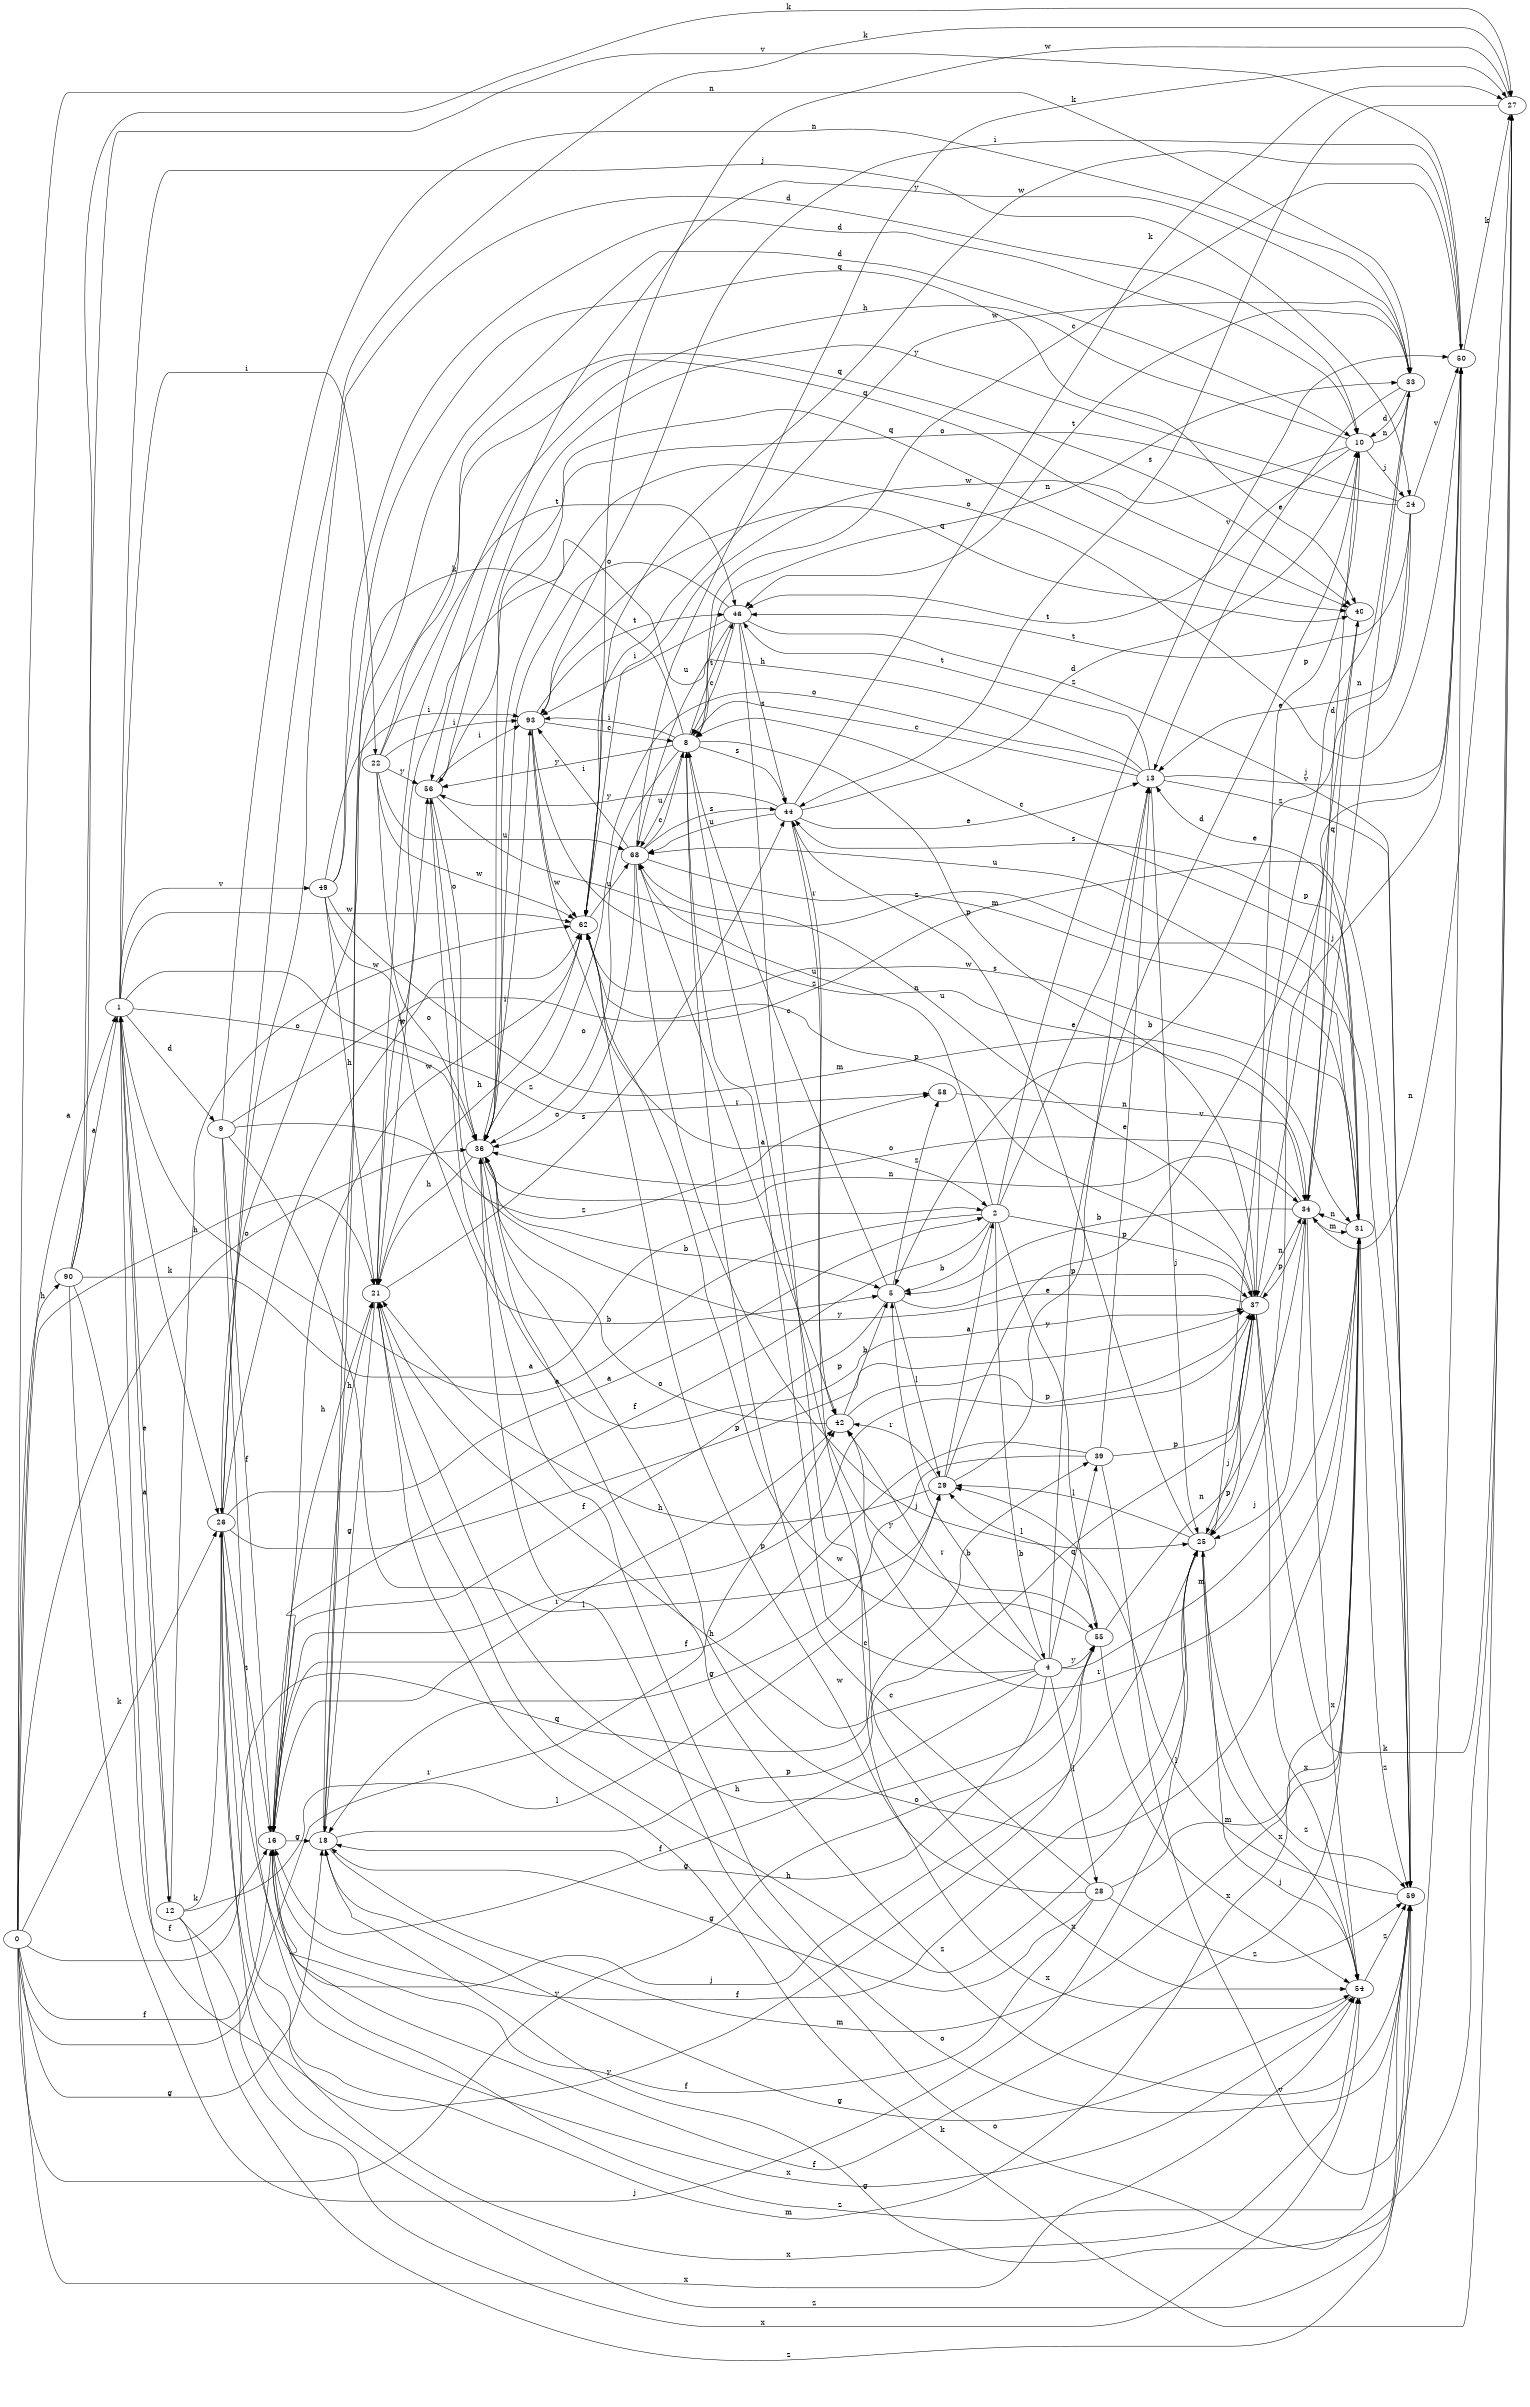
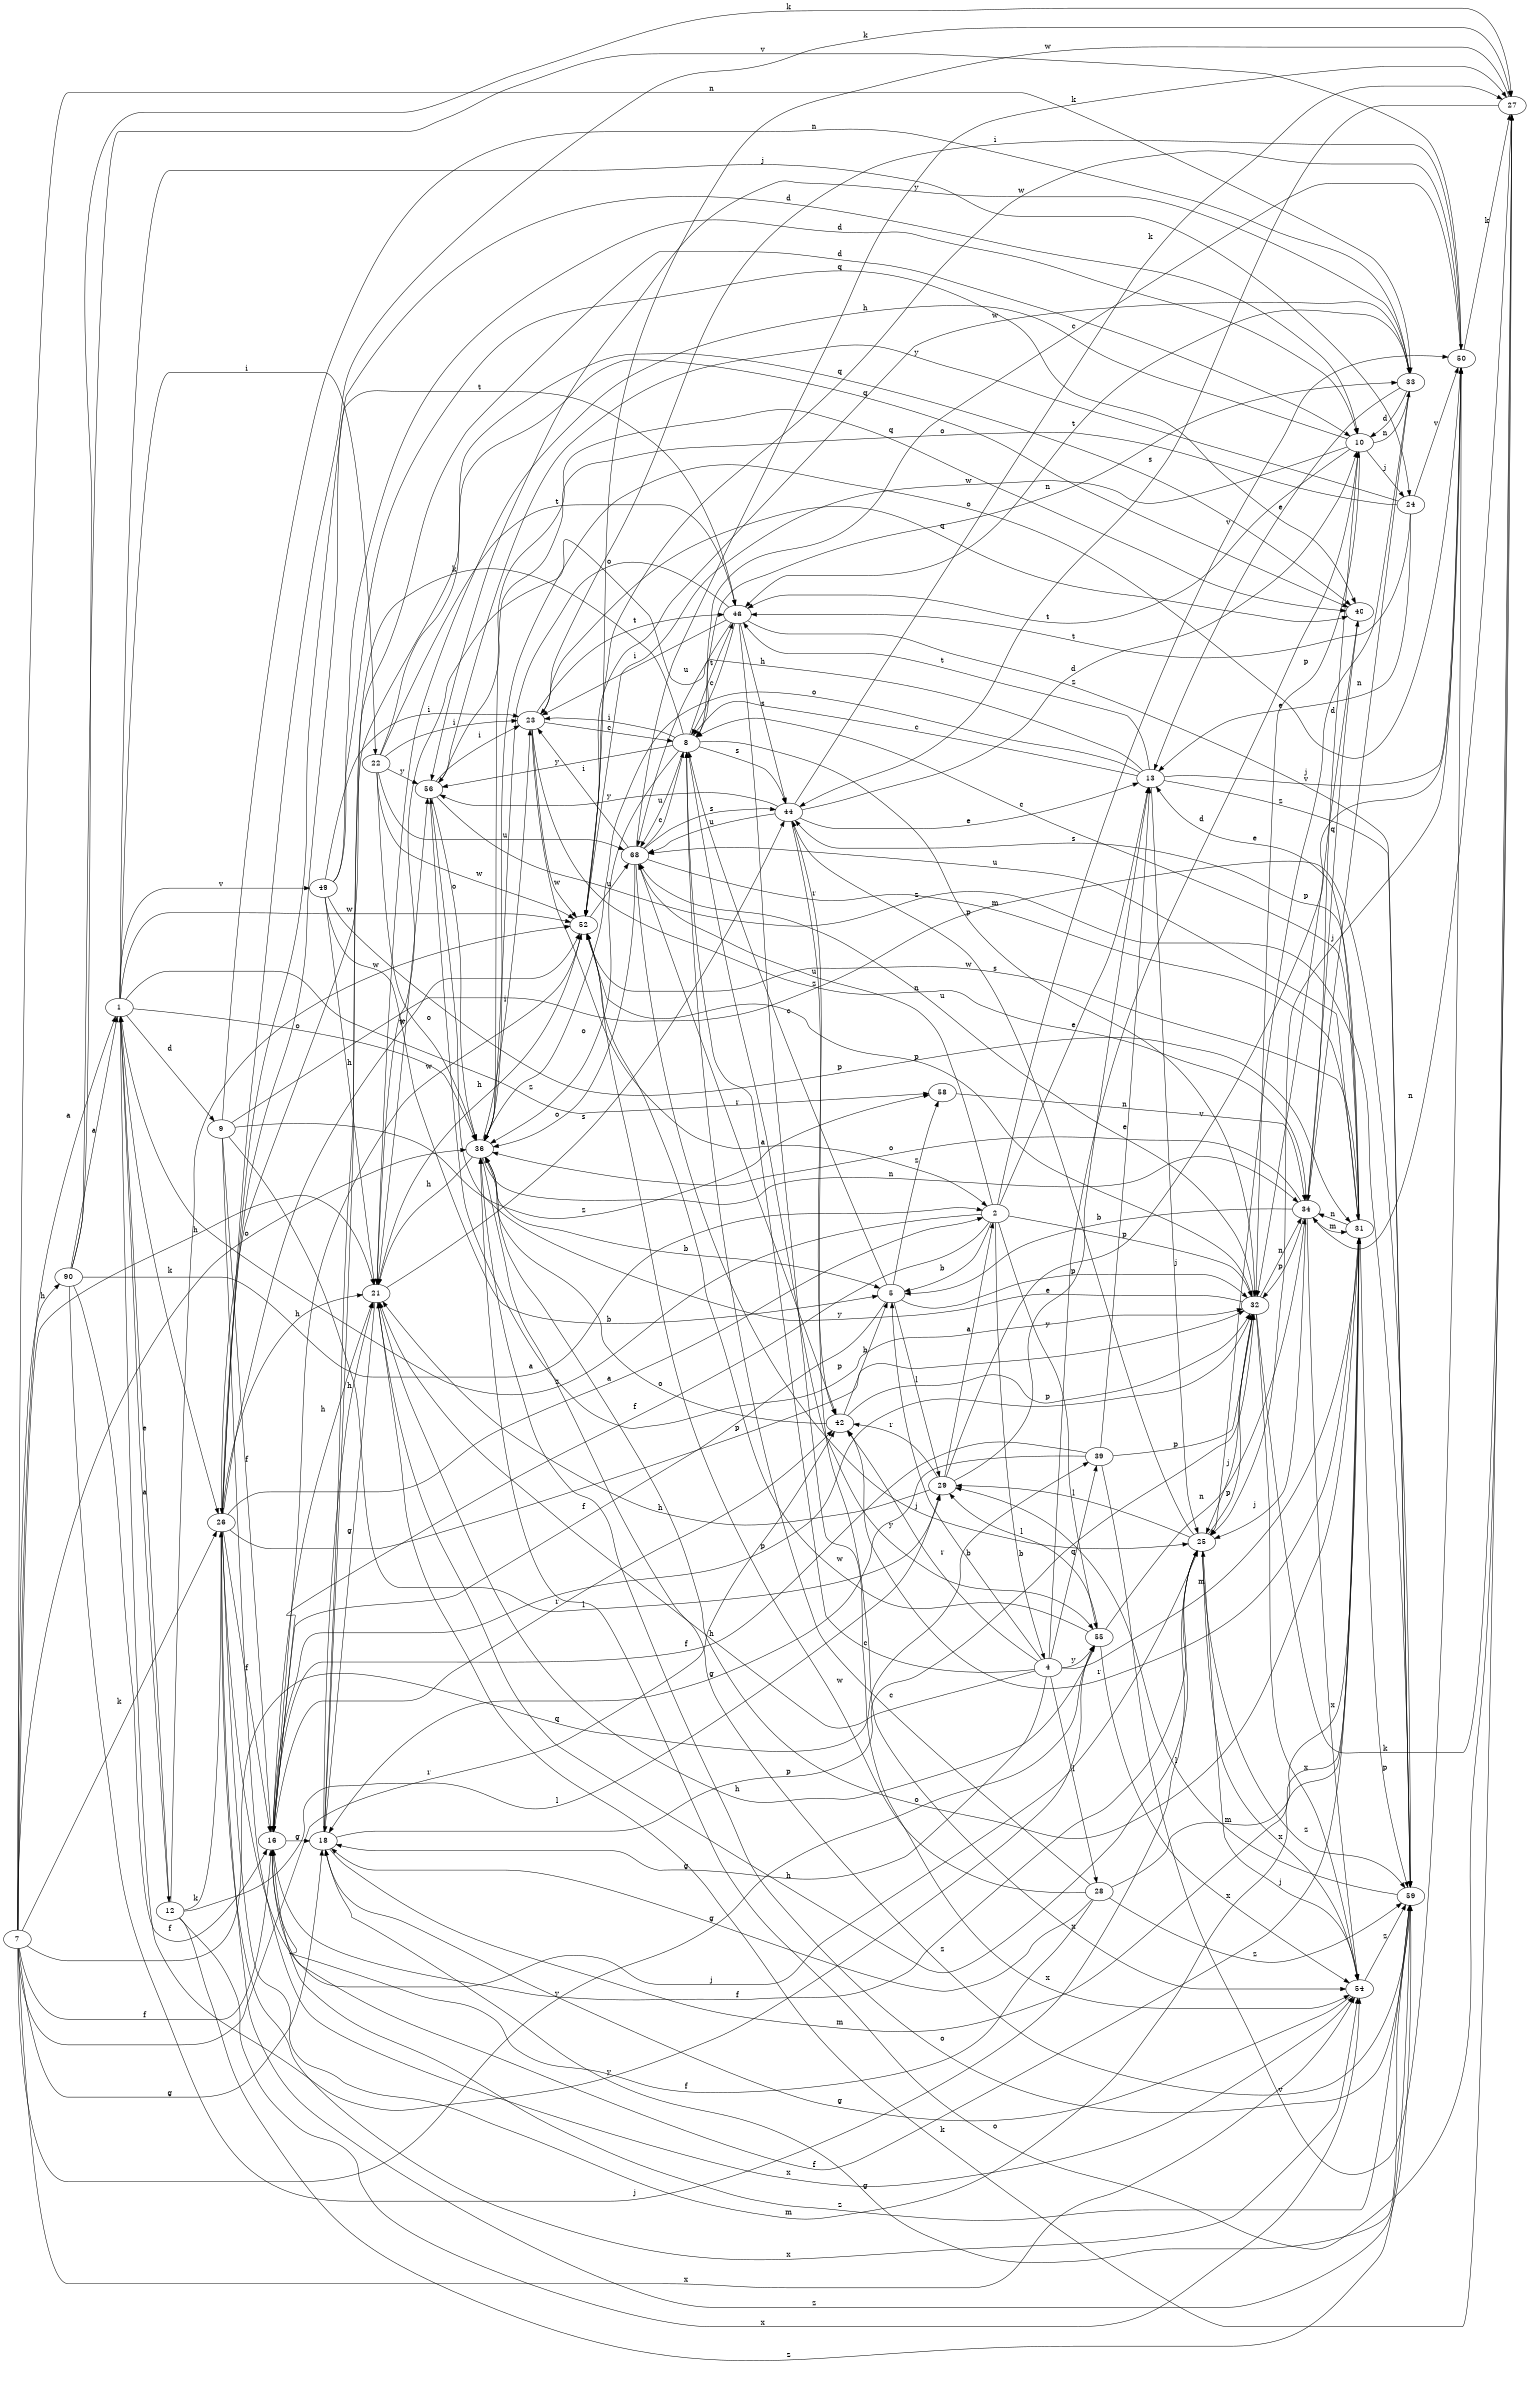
edge "26" -> "46": added, label "t"
node "93": label "93" -> "23"
edge "24" -> "5": removed, label "b"
node "62": label "62" -> "52"
edge "49" -> "31": label "m" -> "p"
node "37": label "37" -> "32"
edge "26" -> "21": added, label "h"
edge "2" -> "1": label "a" -> "z"
edge "26" -> "16": label "t" -> "f"
edge "31" -> "59": label "z" -> "p"
edge "4" -> "16": removed, label "f"
node "0": label "0" -> "7"
